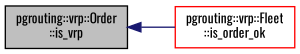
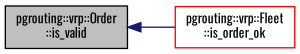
node "pgrouting::vrp::Order ::is_vrp": label "pgrouting::vrp::Order ::is_vrp" -> "pgrouting::vrp::Order ::is_valid"
